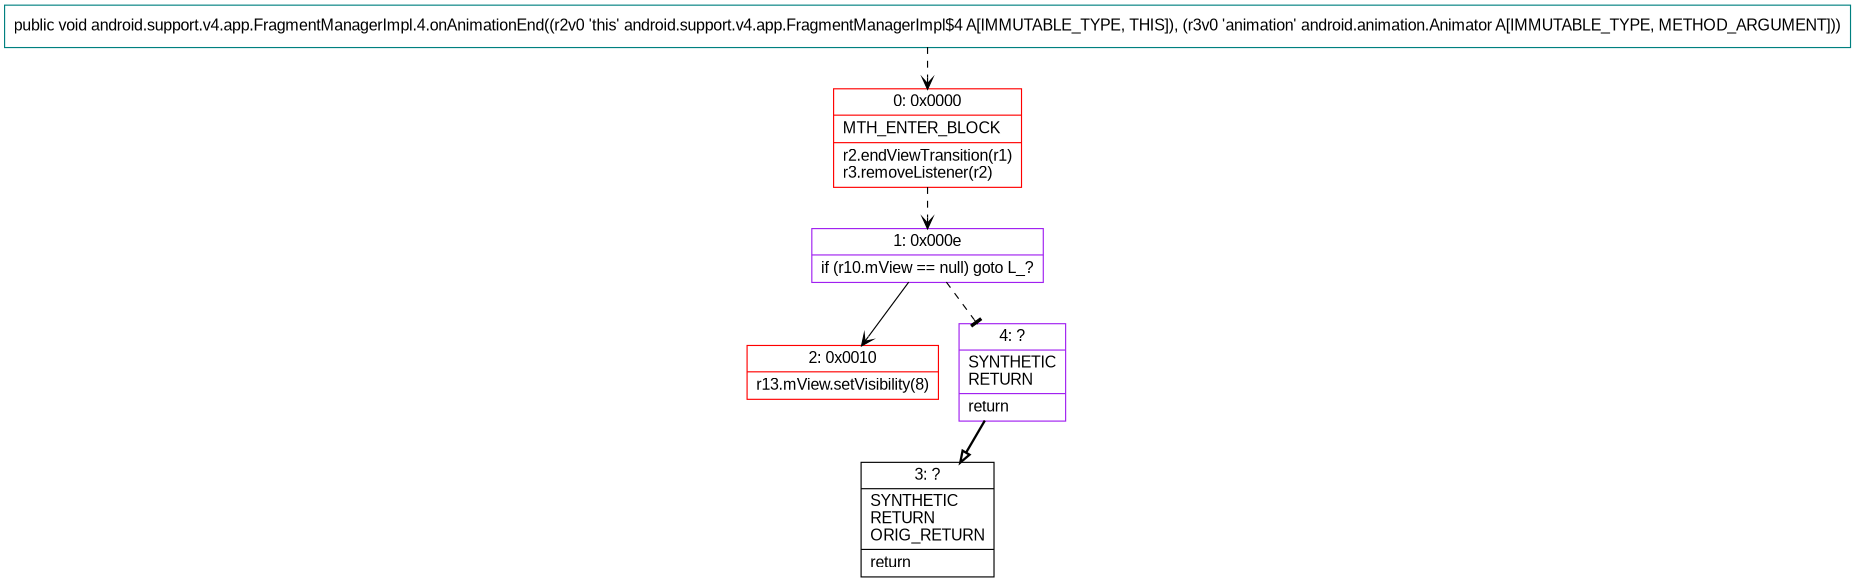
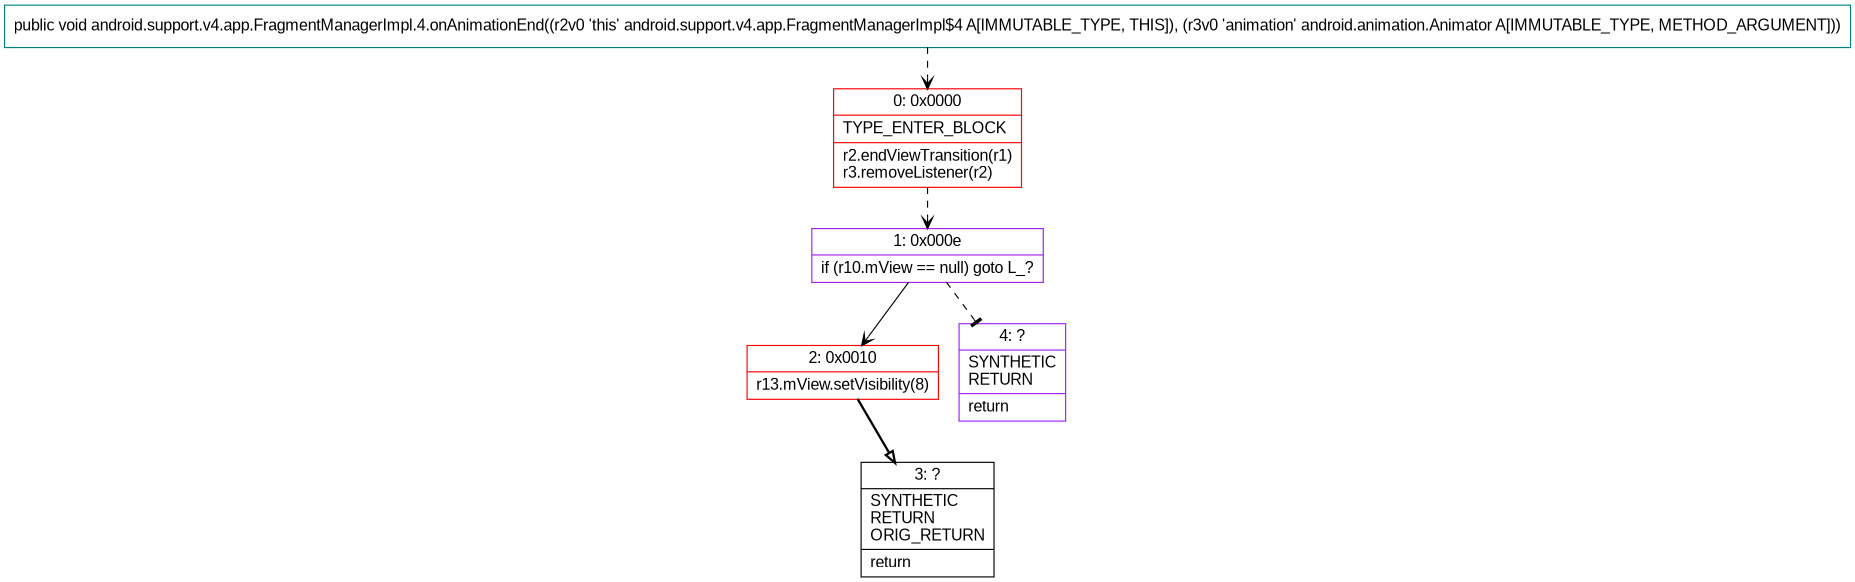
node "0: 0x0000": text "MTH_ENTER_BLOCK" -> "TYPE_ENTER_BLOCK"
edge "4: ?" -> "3: ?": now "2: 0x0010" -> "3: ?"
